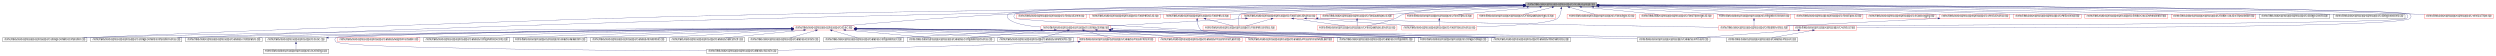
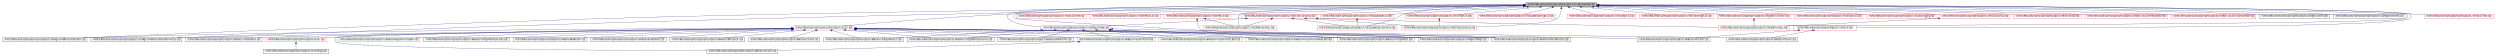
node "/home/travis/build/espressopp/espressopp/src/VerletList.hpp": label "/home/travis/build/espressopp/espressopp/src/VerletList.hpp" -> "/home/travis/build/espressopp/storage/src/VerletList.hpp"
edge "/home/travis/build/espressopp/espressopp/src/bc/BC.hpp" -> "/home/travis/build/espressopp/espressopp/src/bc/BC.cpp": reversed
node "/home/travis/build/espressopp/espressopp/src/bc/BC.cpp": color black -> red
